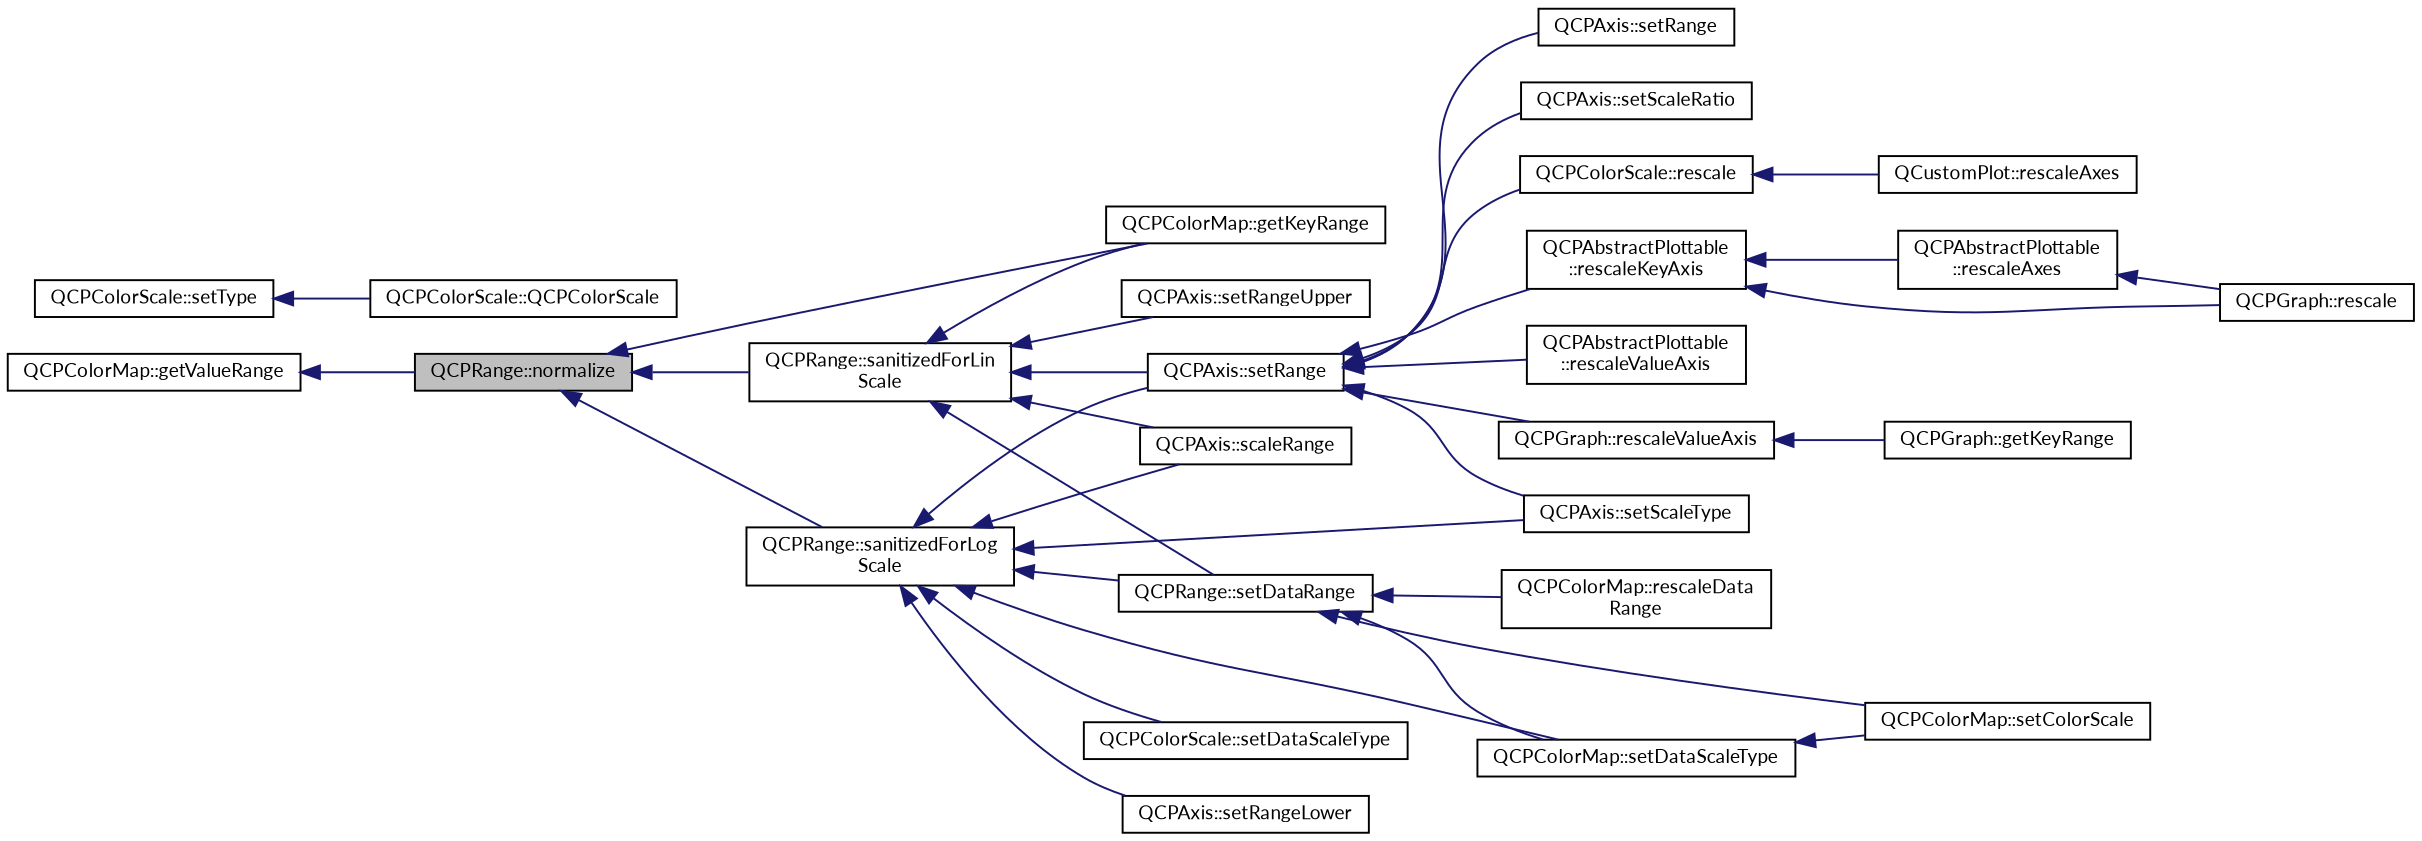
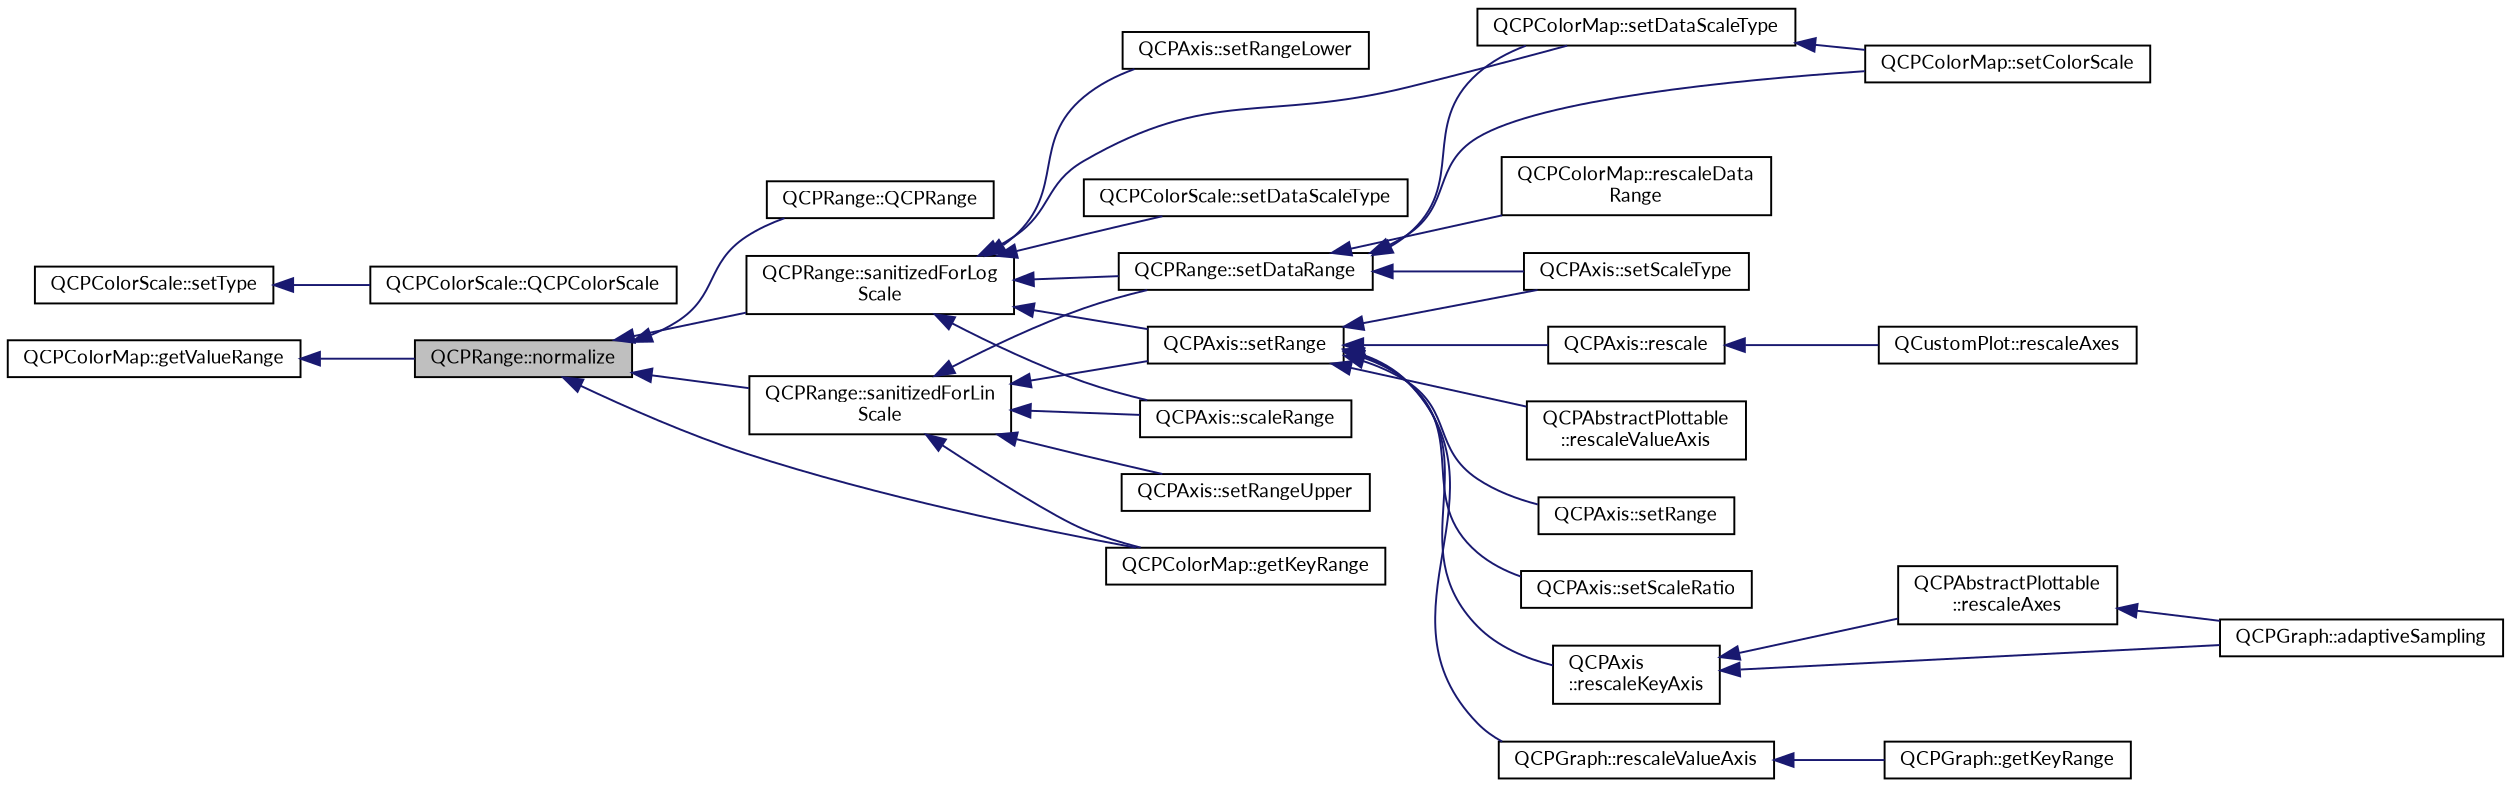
node "QCPColorScale::rescale": label "QCPColorScale::rescale" -> "QCPAxis::rescale"
node "QCPRange::QCPRange": added
node "QCPAbstractPlottable ::rescaleKeyAxis": label "QCPAbstractPlottable ::rescaleKeyAxis" -> "QCPAxis ::rescaleKeyAxis"
node "QCPGraph::rescale": label "QCPGraph::rescale" -> "QCPGraph::adaptiveSampling"
edge "QCPAxis::setScaleType" -> "QCPRange::sanitizedForLog Scale": now "QCPAxis::setScaleType" -> "QCPRange::setDataRange"
